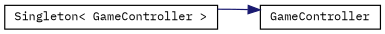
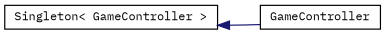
edge "Singleton< GameController >" -> "GameController": reversed
